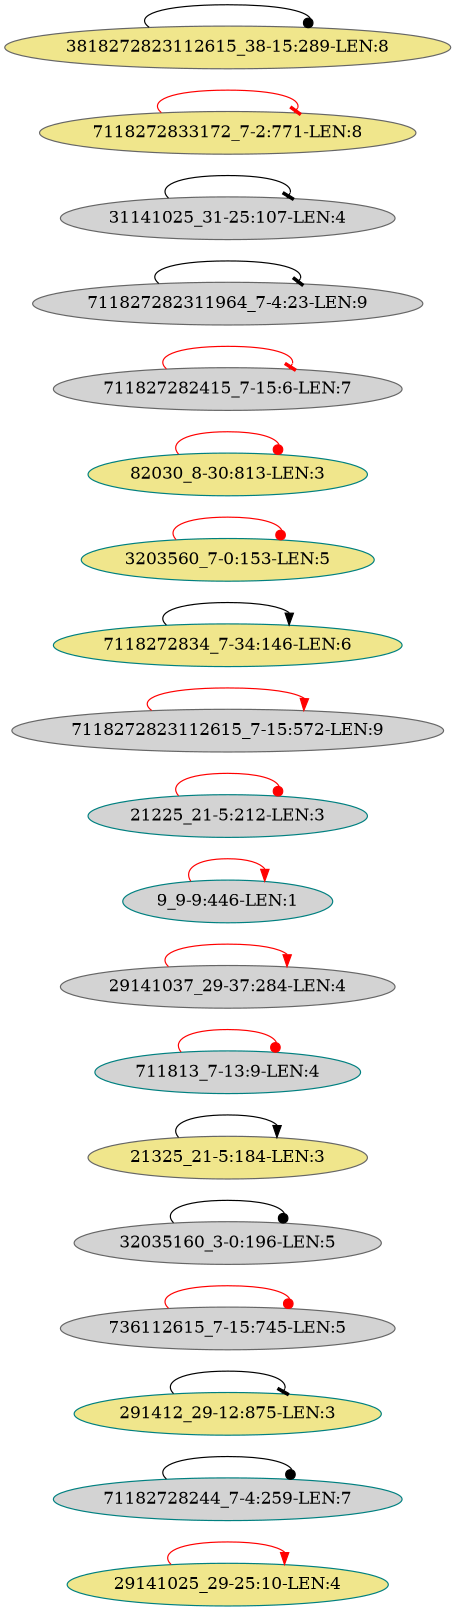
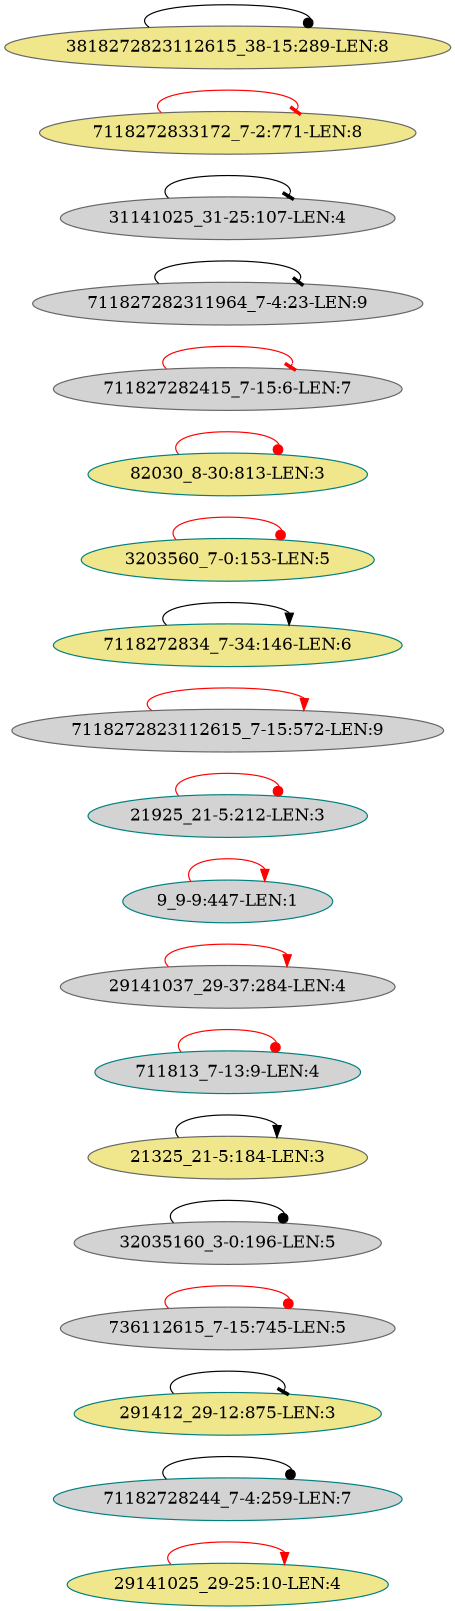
node "21225_21-5:212-LEN:3": label "21225_21-5:212-LEN:3" -> "21925_21-5:212-LEN:3"
node "9_9-9:446-LEN:1": label "9_9-9:446-LEN:1" -> "9_9-9:447-LEN:1"
